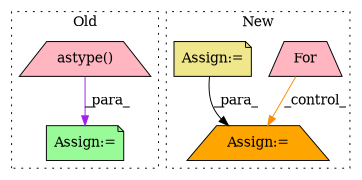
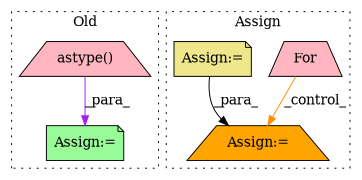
cluster "New": label "New" -> "Assign"
